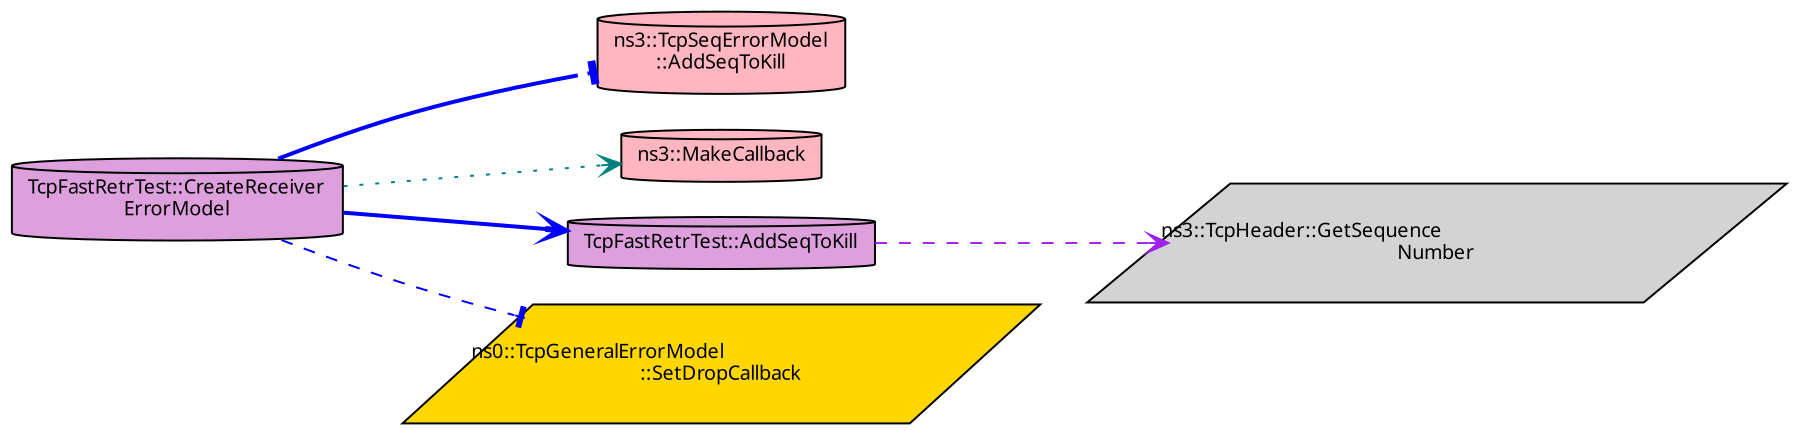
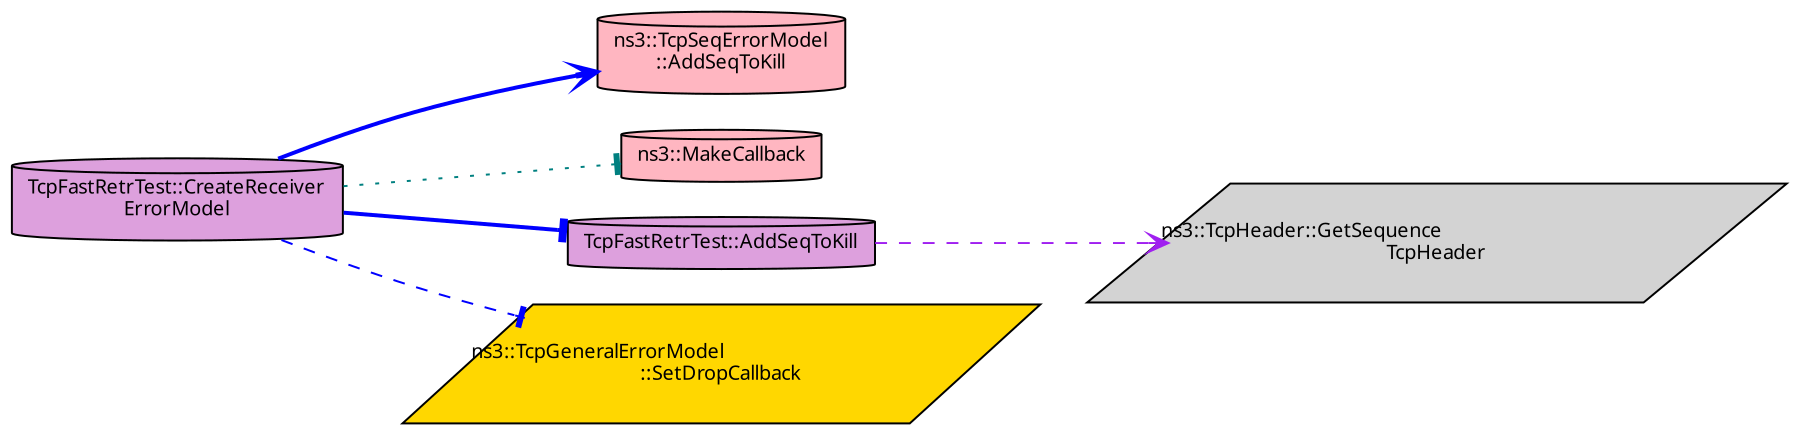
edge "TcpFastRetrTest::CreateReceiver ErrorModel" -> "ns3::TcpSeqErrorModel ::AddSeqToKill": arrowhead tee -> vee
edge "TcpFastRetrTest::CreateReceiver ErrorModel" -> "ns3::MakeCallback": arrowhead vee -> tee
edge "TcpFastRetrTest::CreateReceiver ErrorModel" -> "TcpFastRetrTest::AddSeqToKill": arrowhead vee -> tee
node "ns3::TcpHeader::GetSequence Number": label "ns3::TcpHeader::GetSequence Number" -> "ns3::TcpHeader::GetSequence TcpHeader"
node "ns0::TcpGeneralErrorModel ::SetDropCallback": label "ns0::TcpGeneralErrorModel ::SetDropCallback" -> "ns3::TcpGeneralErrorModel ::SetDropCallback"
